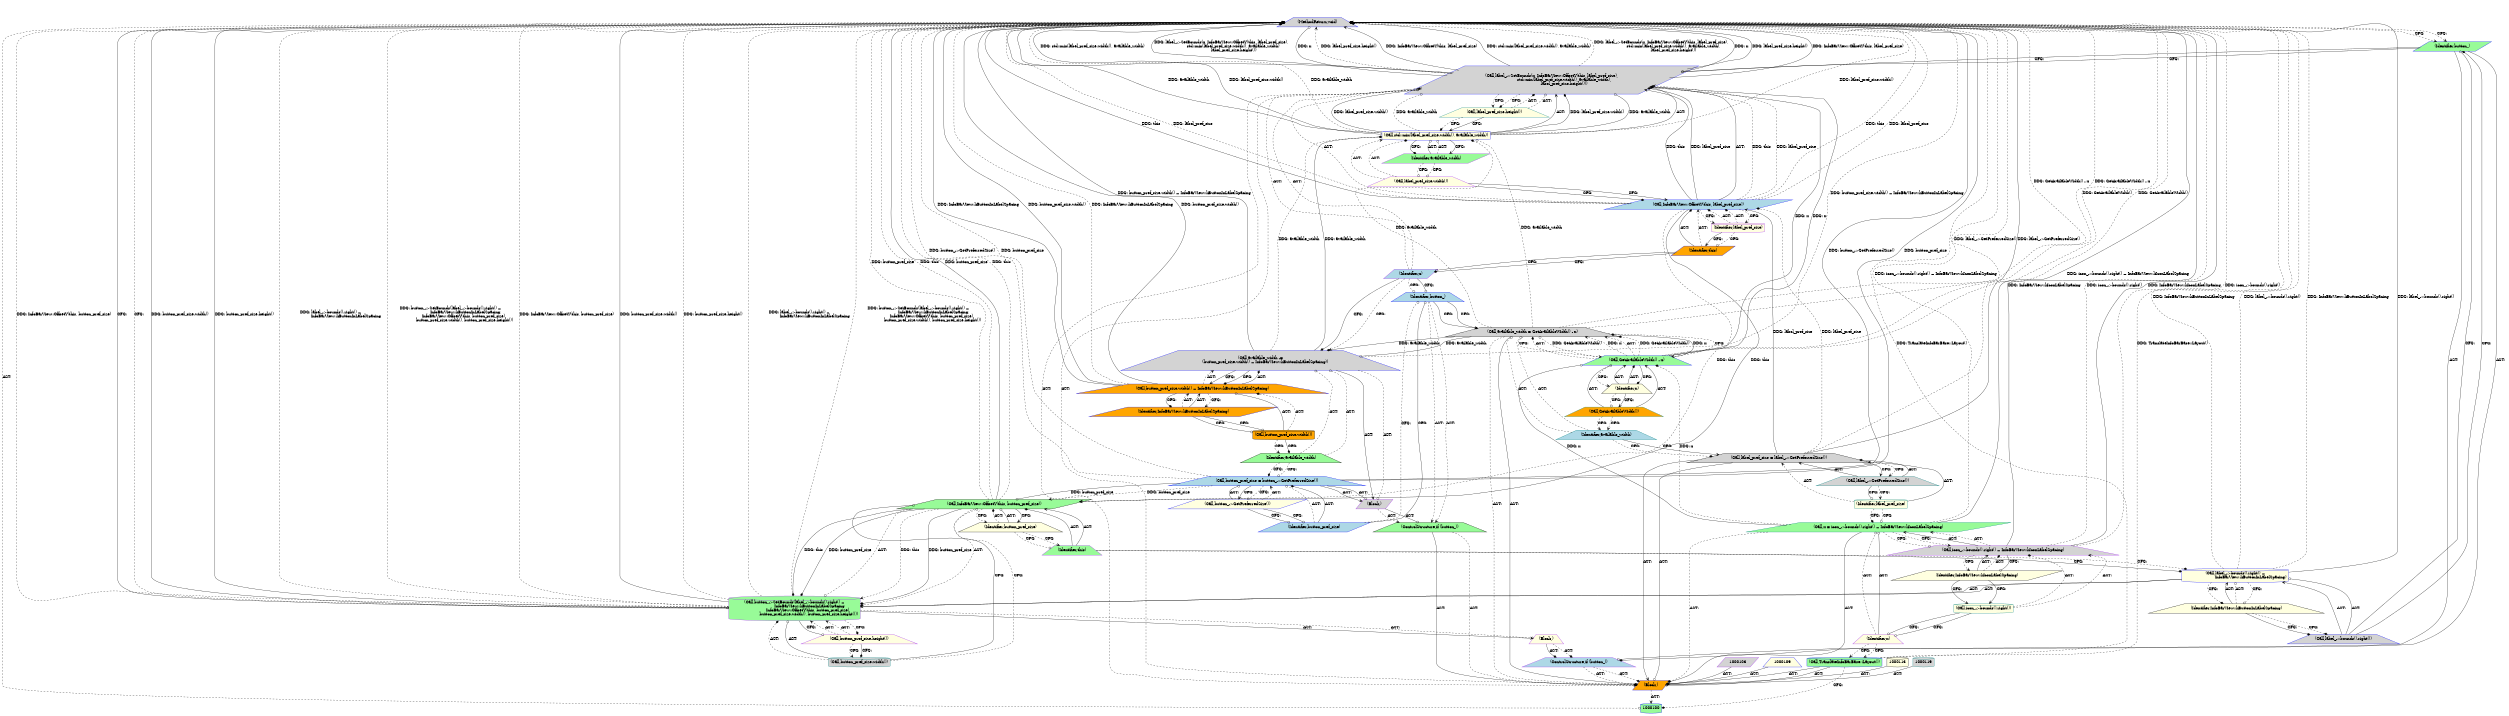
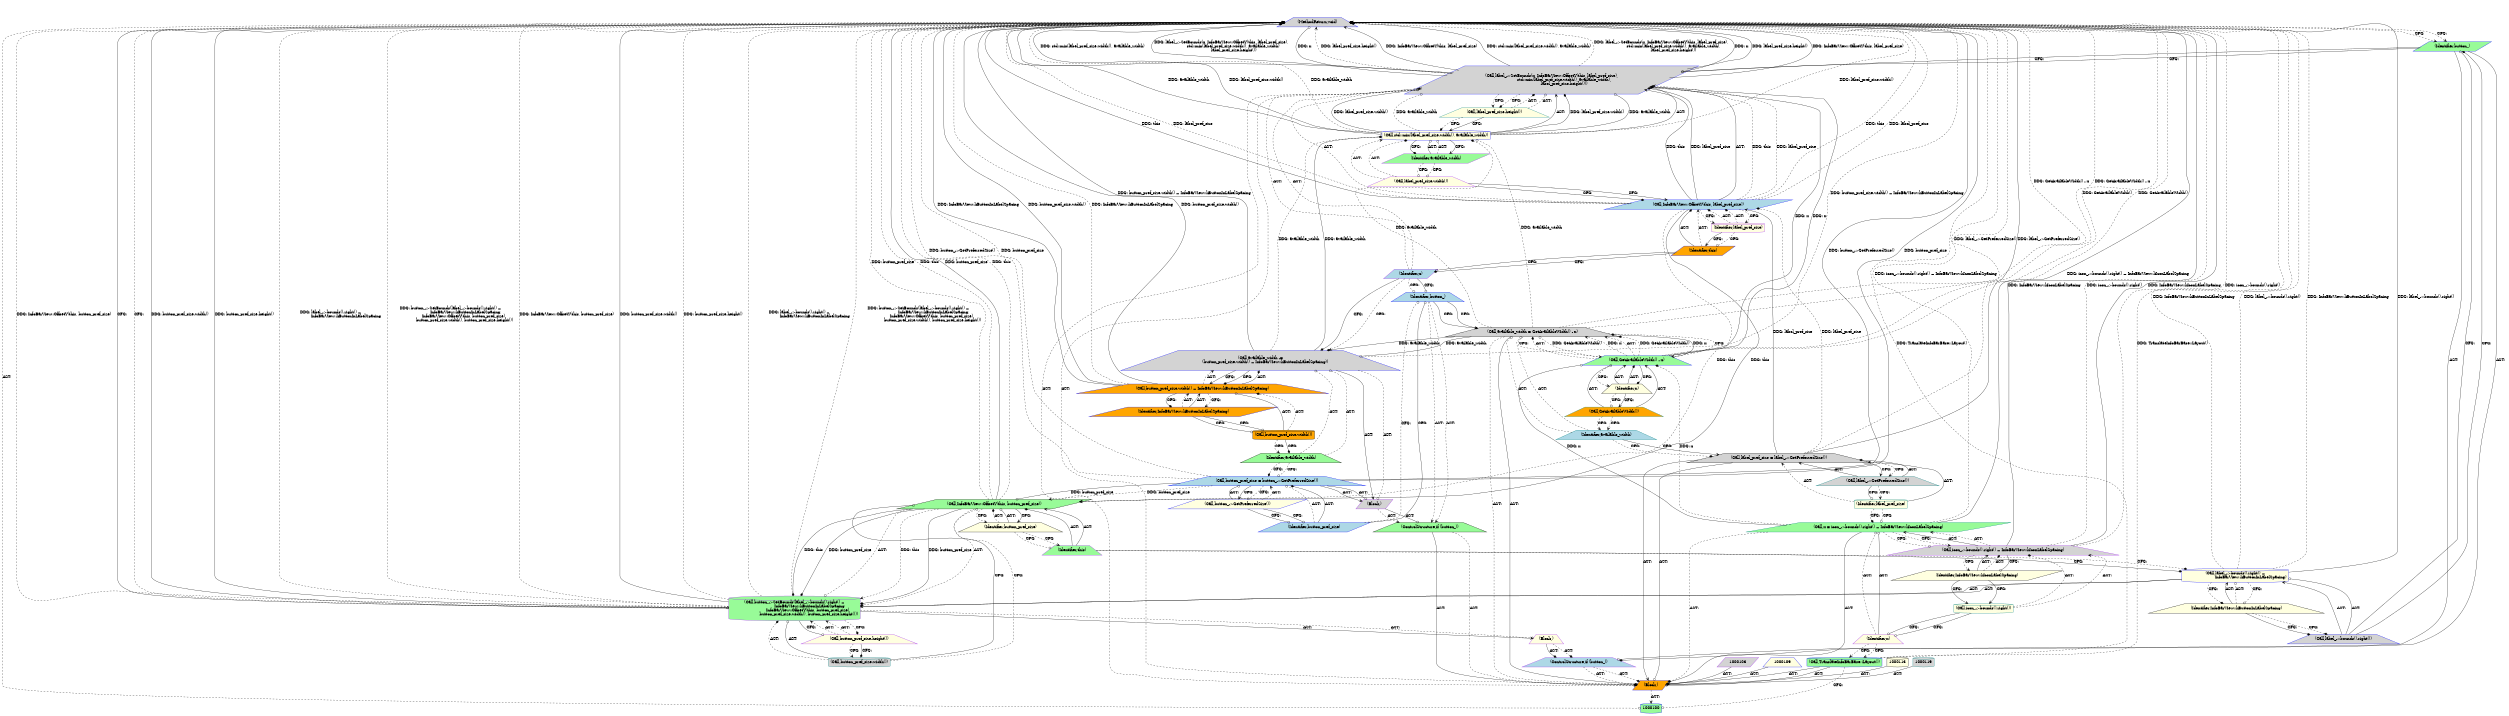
edge "(Call,TranslateInfoBarBase::Layout())" -> "1000100": arrowhead diamond -> odot
